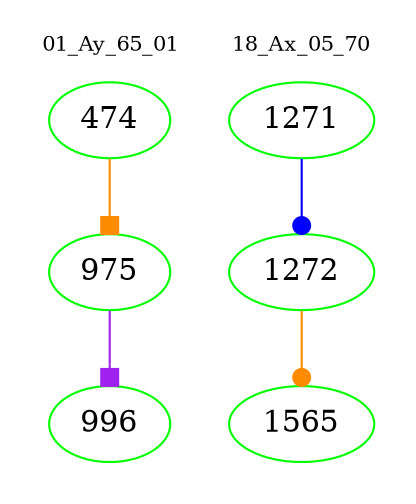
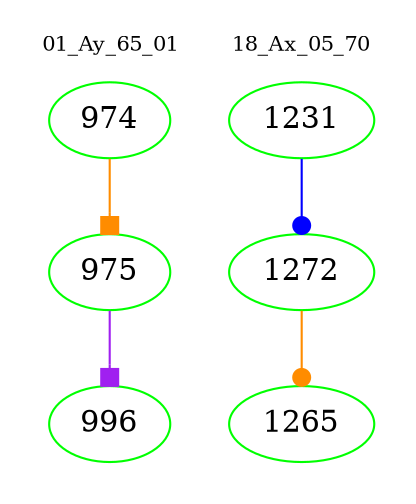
node "474": label "474" -> "974"
node "1271": label "1271" -> "1231"
node "1565": label "1565" -> "1265"
